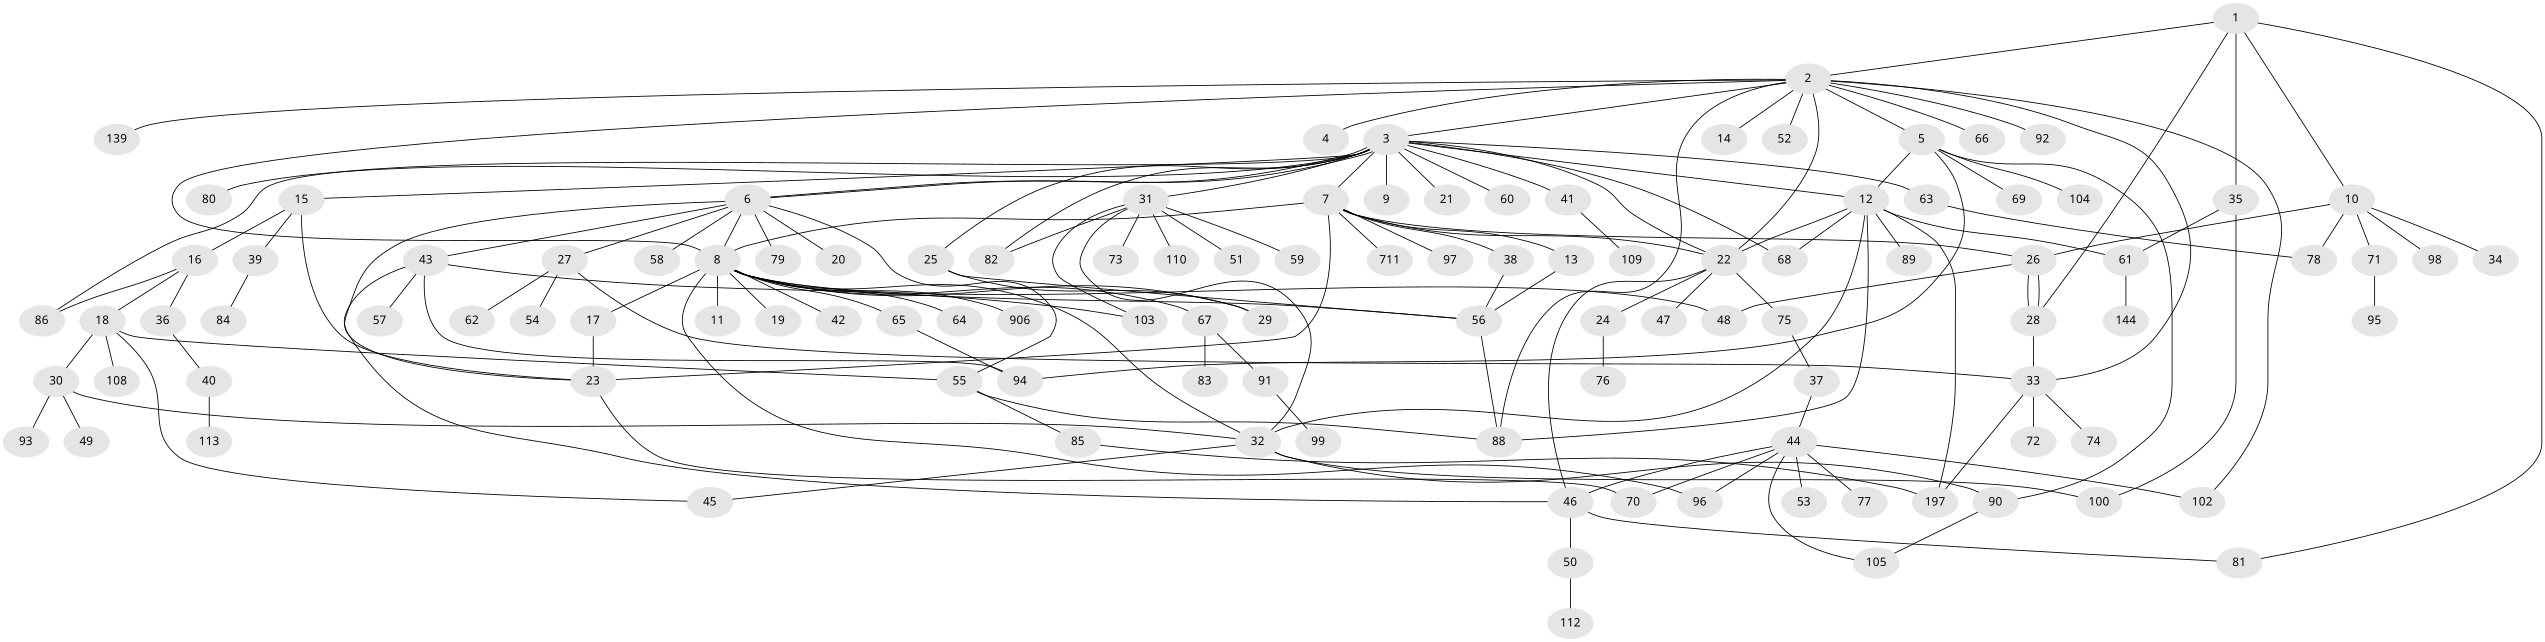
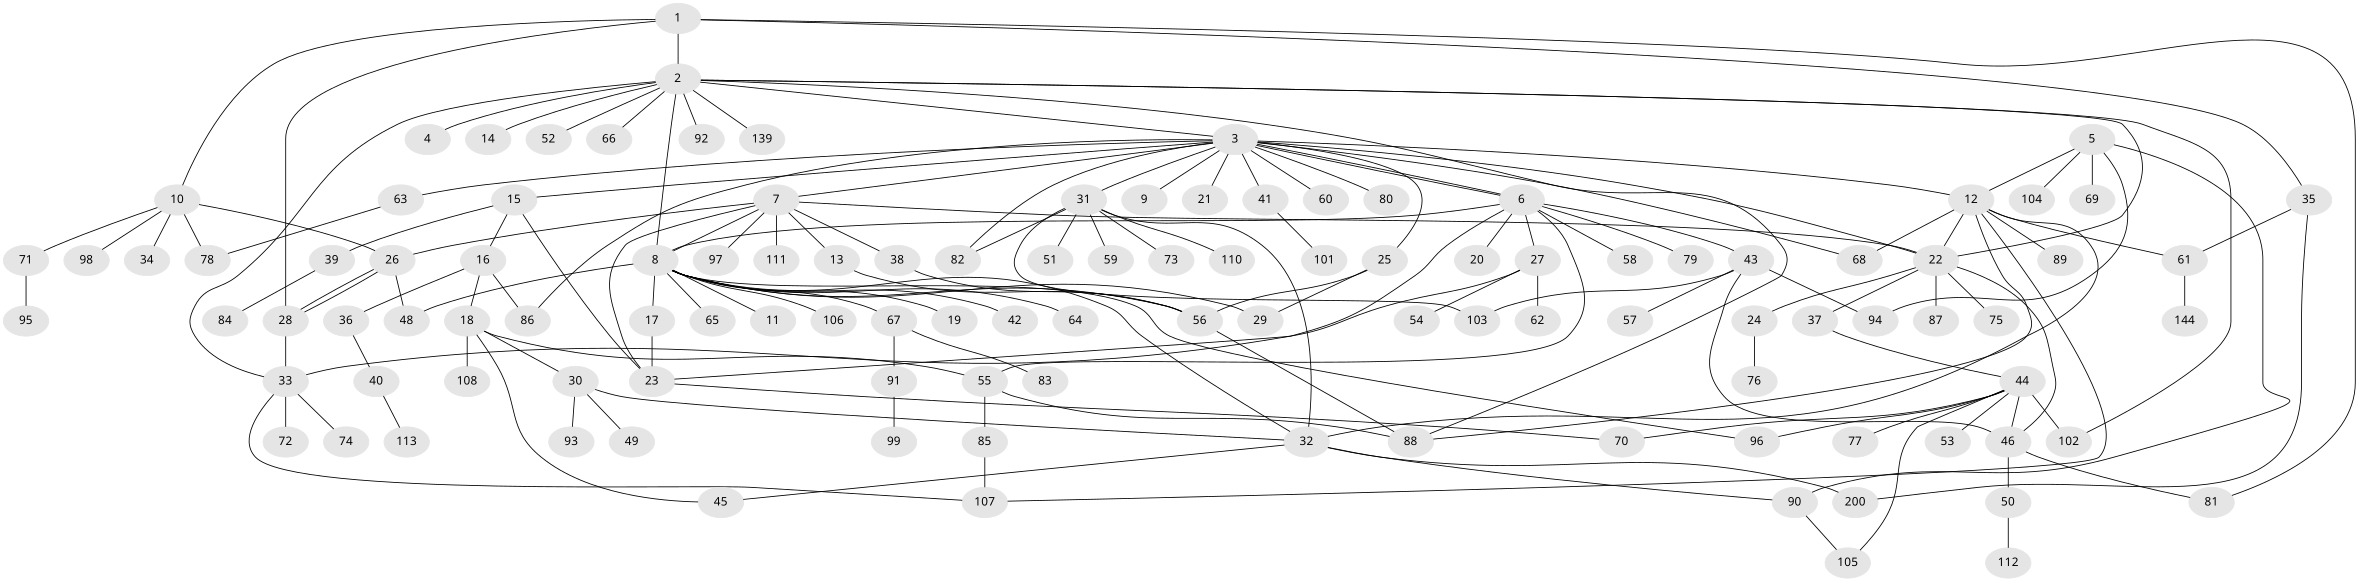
edge "2" -- "5": removed
node "711": label "711" -> "111"
node "109": label "109" -> "101"
node "906": label "906" -> "106"
node "47": label "47" -> "87"
edge "65" -- "94": removed
edge "75" -- "37": now "22" -- "37"
node "197": label "197" -> "107"
node "100": label "100" -> "200"
